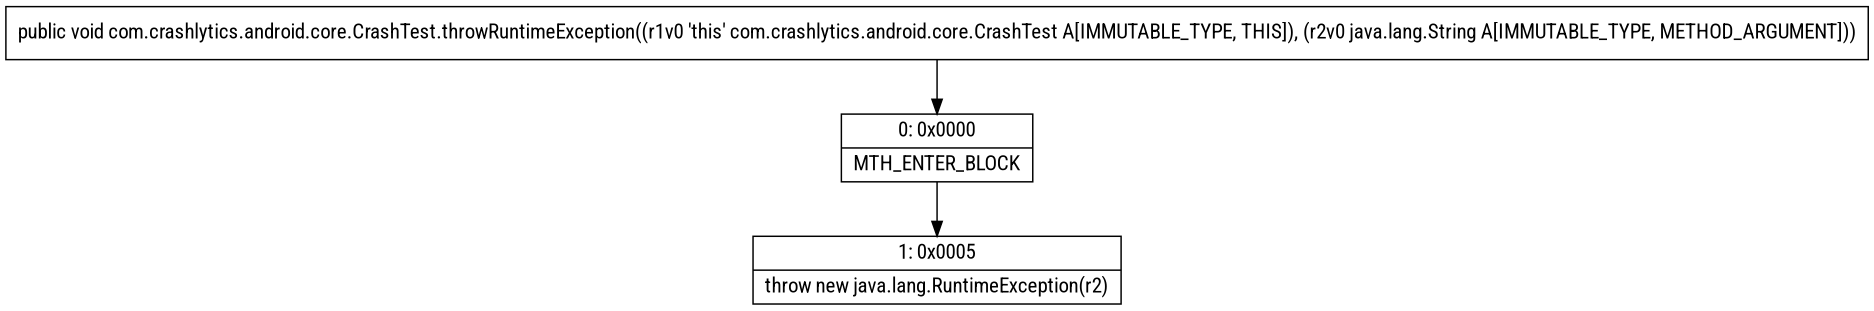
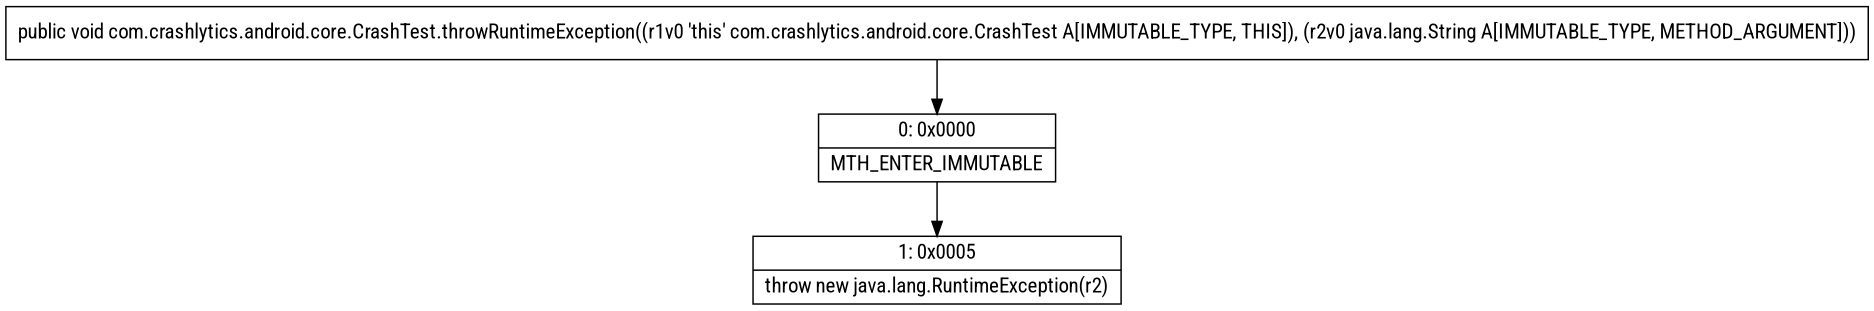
node "0: 0x0000": text "MTH_ENTER_BLOCK" -> "MTH_ENTER_IMMUTABLE"
